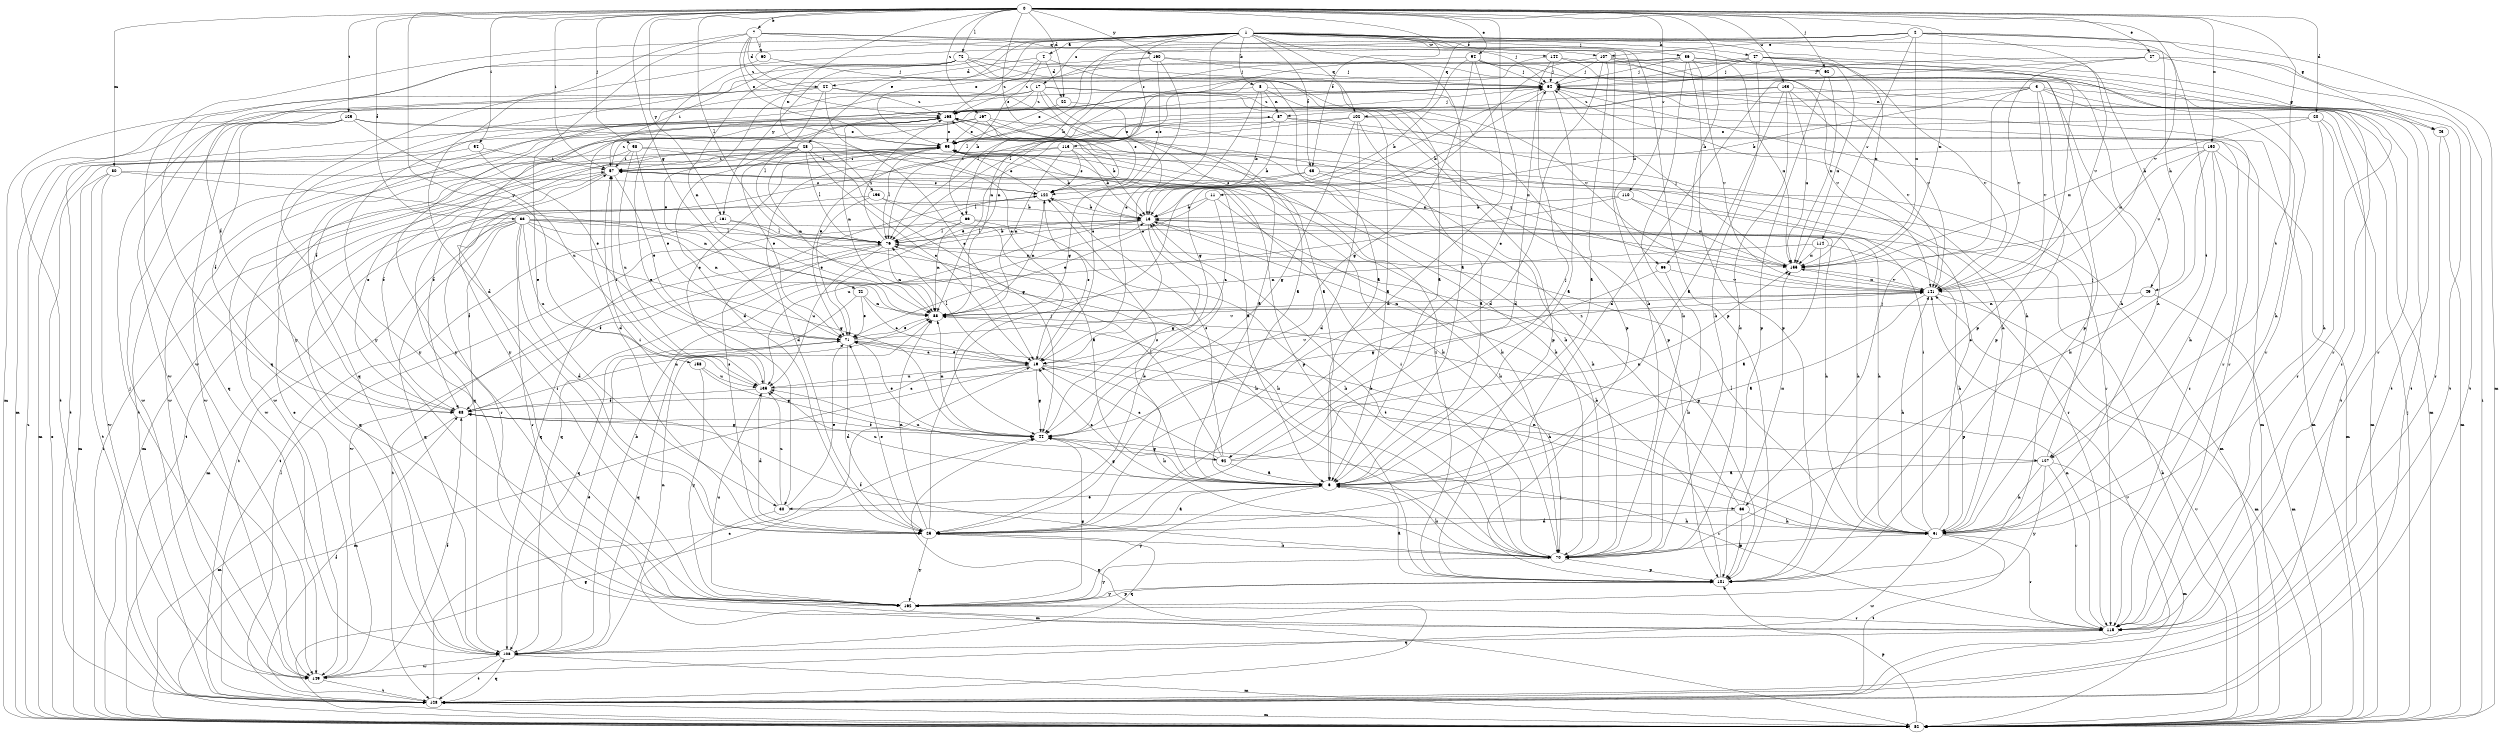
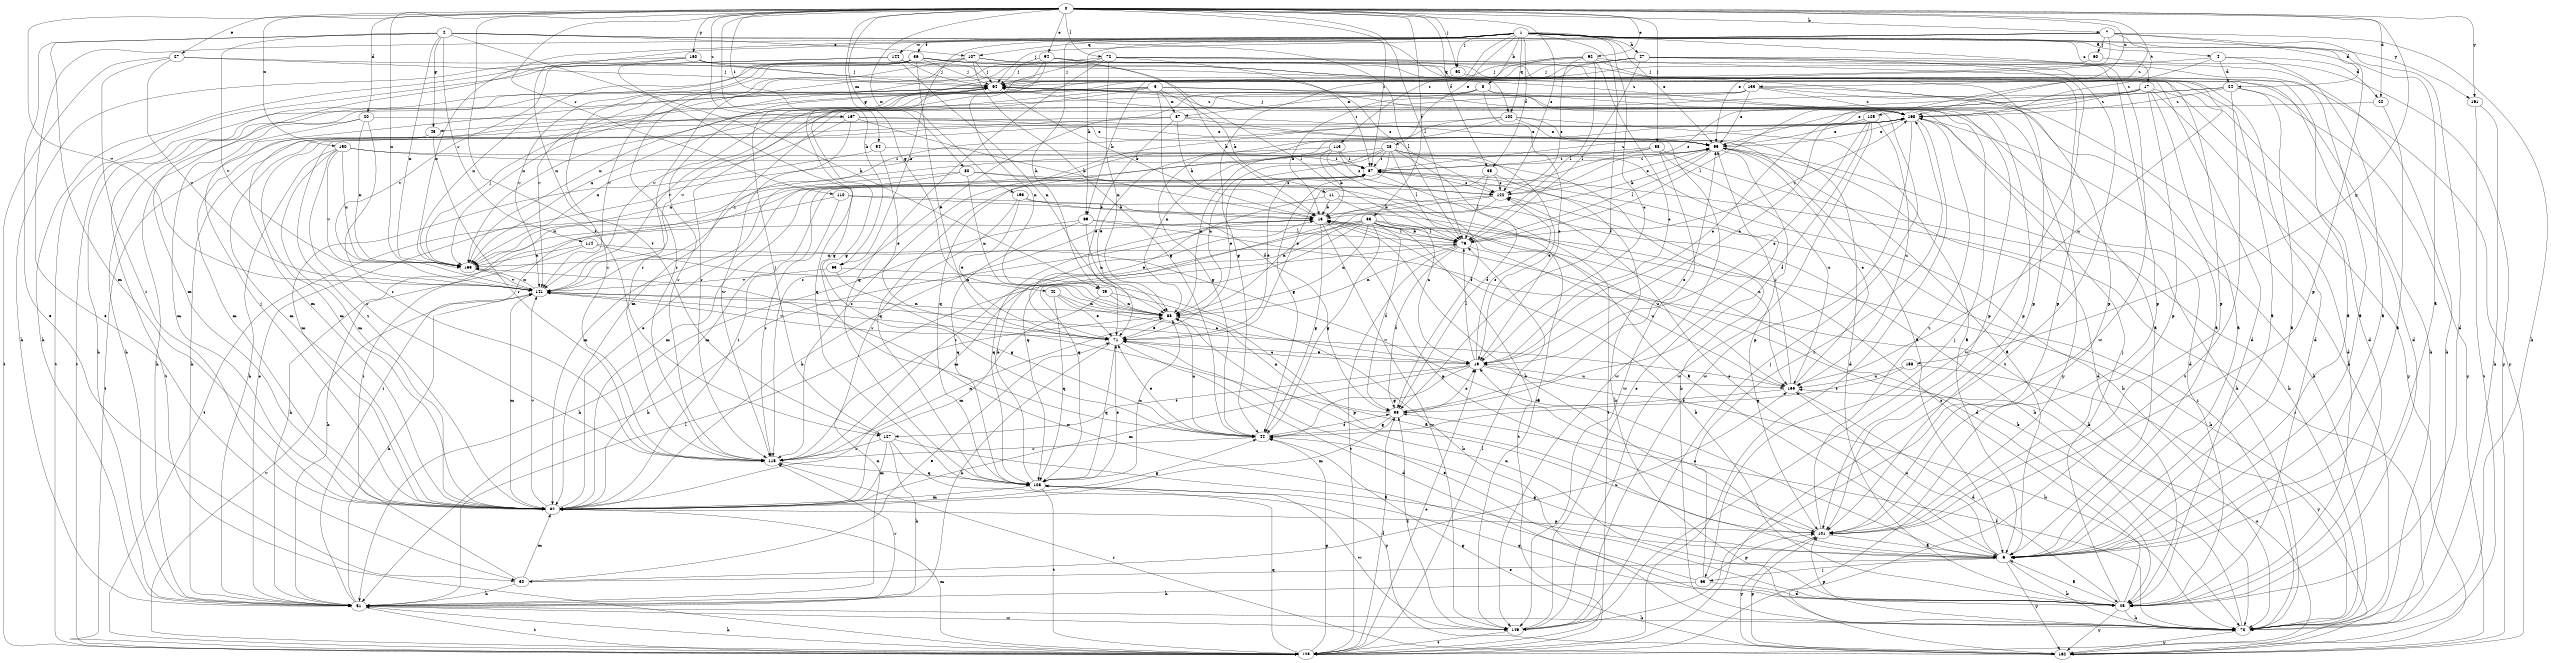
edge "167" -> "149": now "167" -> "115"
edge "161" -> "76": removed, label "l"
edge "44" -> "92": reversed
edge "128" -> "51": added, label "h"
